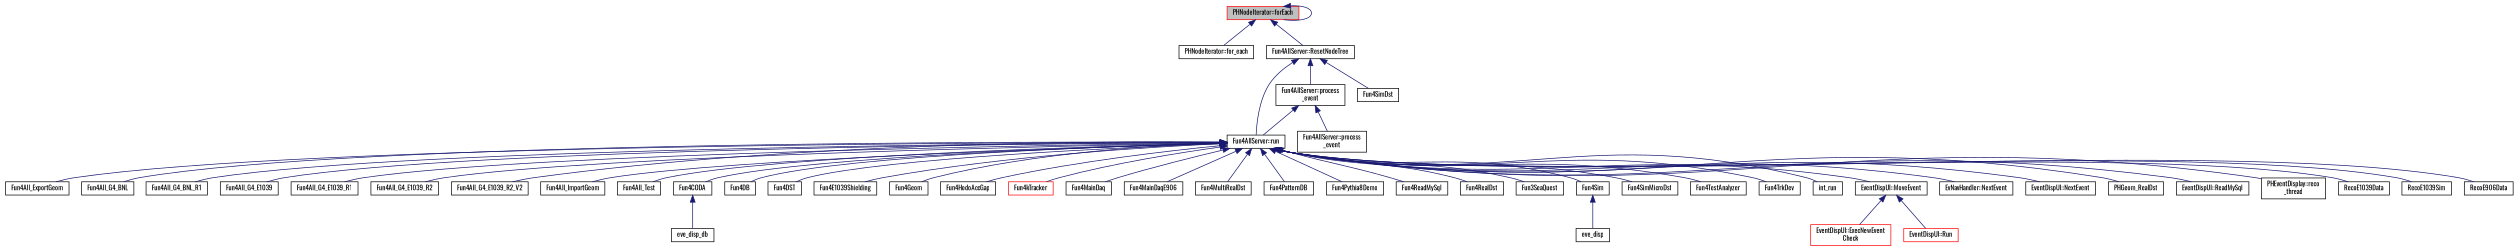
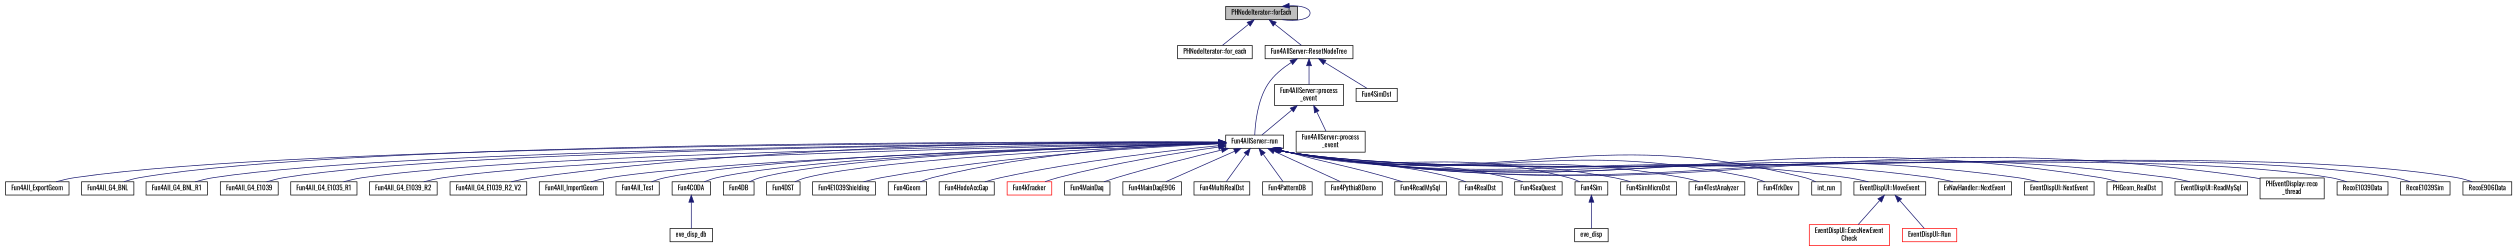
node "PHNodeIterator::forEach": color red -> black
node "Fun4All_G4_E1039_R1": label "Fun4All_G4_E1039_R1" -> "Fun4All_G4_E1035_R1"
node "Fun3SeaQuest": label "Fun3SeaQuest" -> "Fun4SeaQuest"
